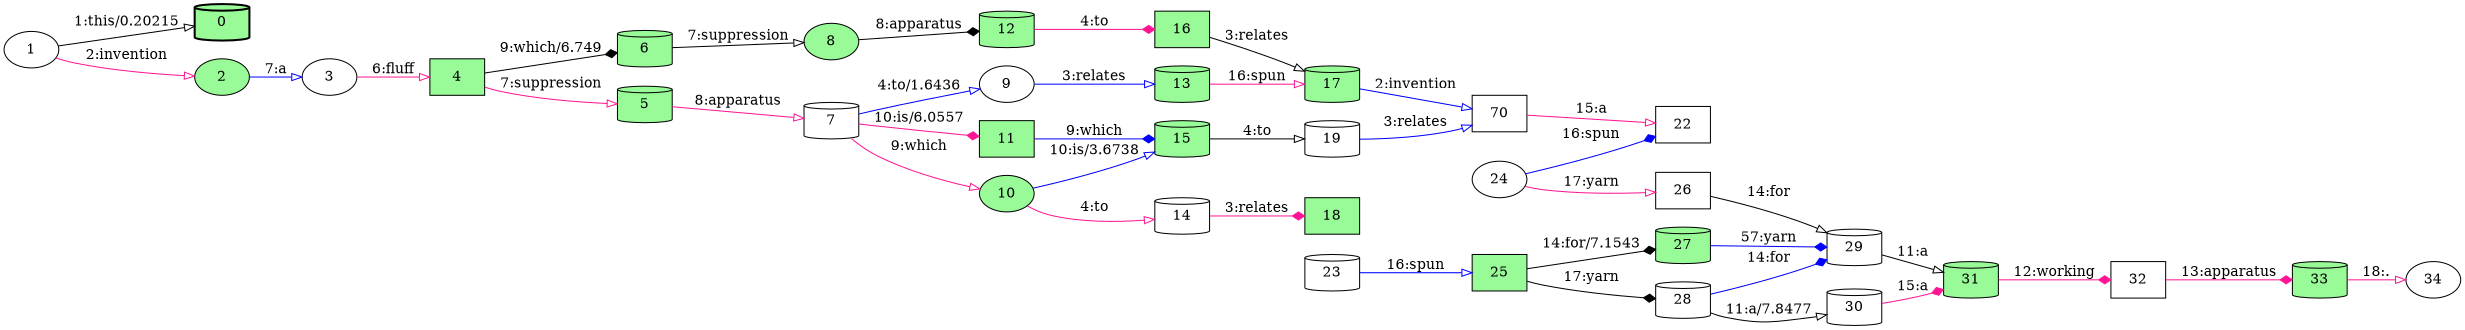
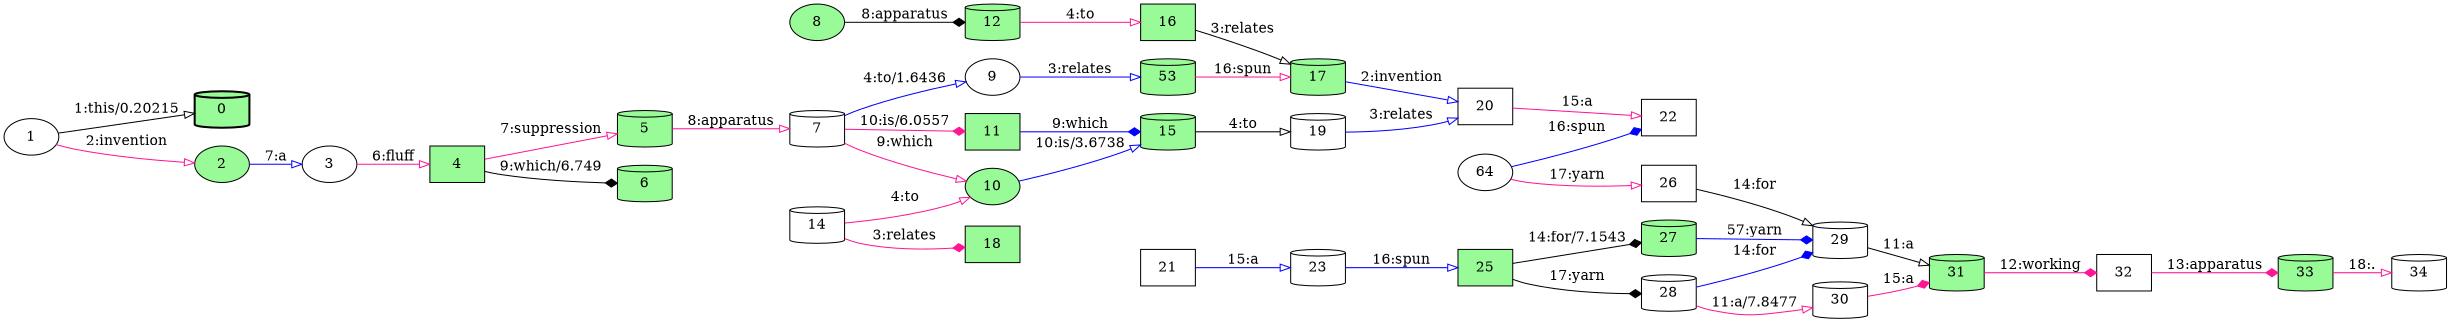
edge "12" -> "16": arrowhead diamond -> onormal
edge "6" -> "8": removed, label "7:suppression"
node "13": label "13" -> "53"
node "70": label "70" -> "20"
node "24": label "24" -> "64"
edge "10" -> "14": reversed
node "21": added
node "34": shape ellipse -> cylinder
edge "28" -> "30": color black -> deeppink
